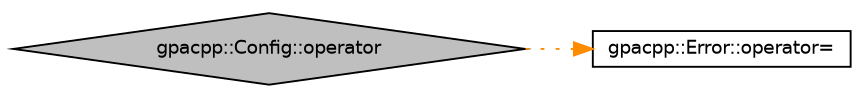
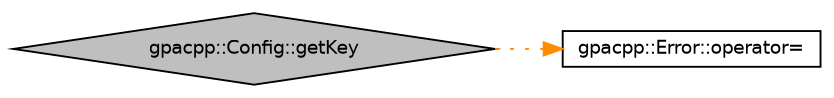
node "gpacpp::Config::operator": label "gpacpp::Config::operator" -> "gpacpp::Config::getKey"
